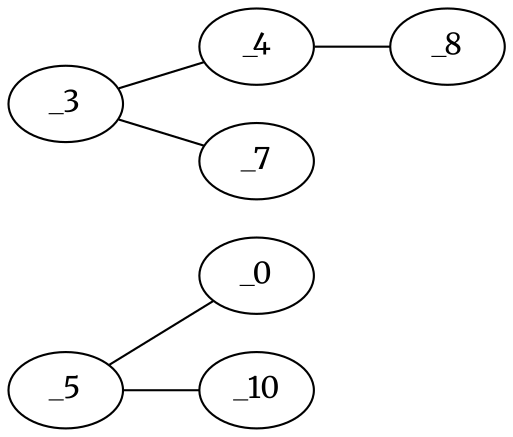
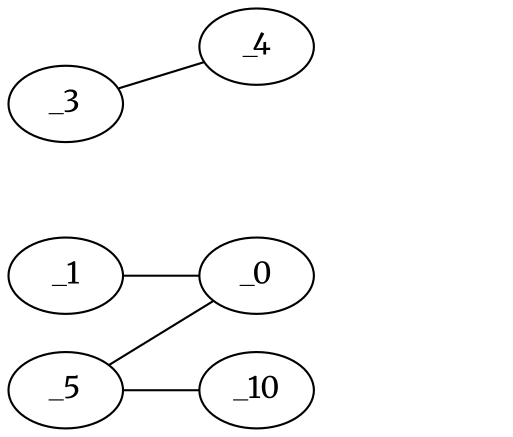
node "_8": removed
node "_7": removed
node "_1": added
